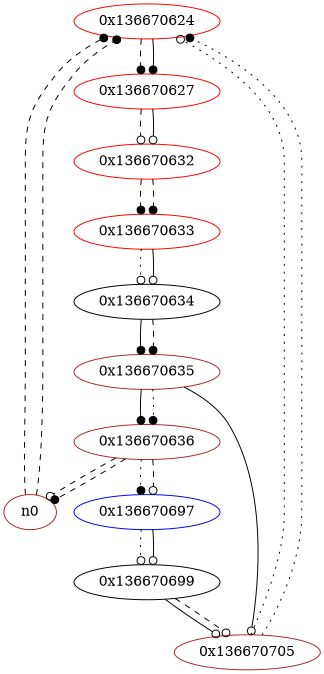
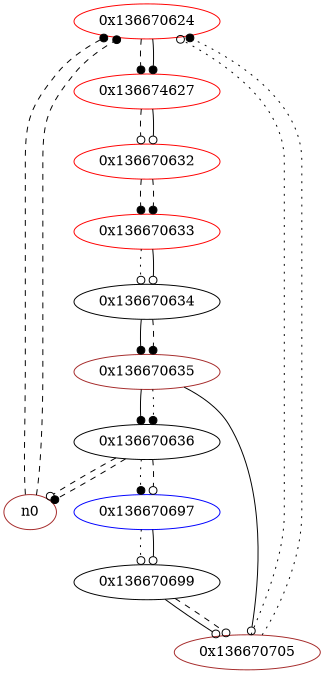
node "0x136670627": label "0x136670627" -> "0x136674627"
node "0x136670636": color brown -> black
